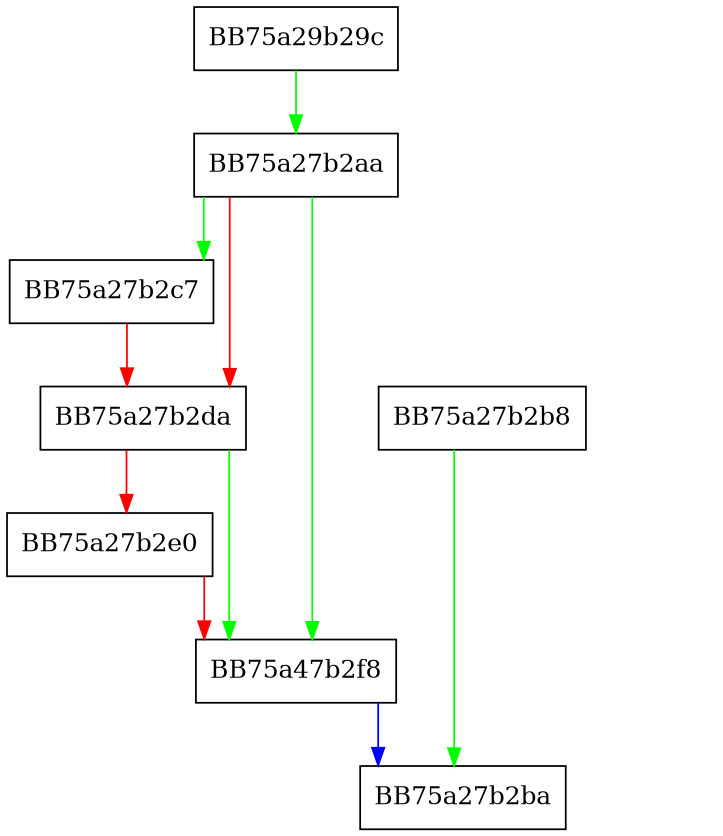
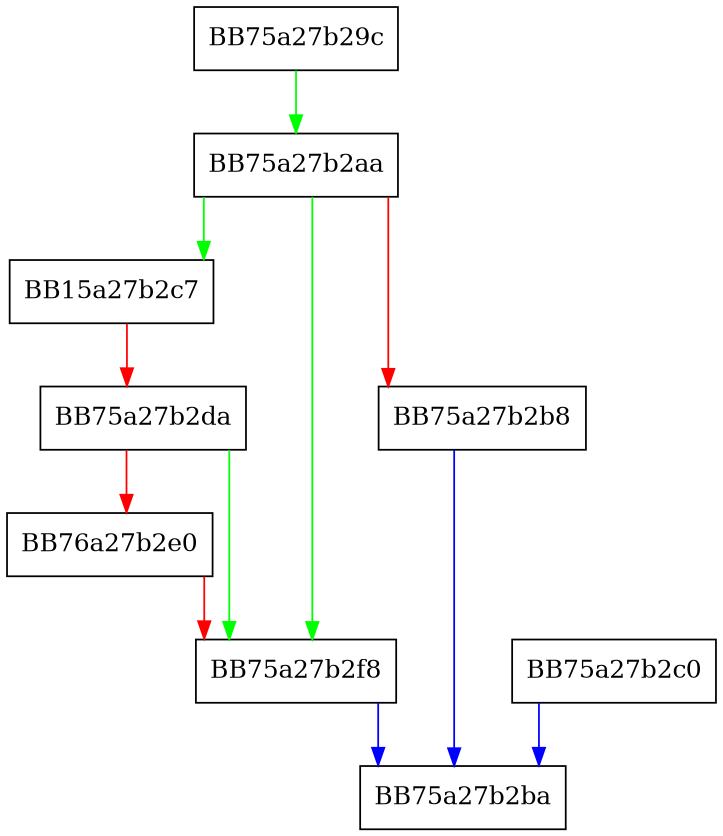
node "BB75a29b29c": label "BB75a29b29c" -> "BB75a27b29c"
edge "BB75a27b2aa" -> "BB75a27b2da": now "BB75a27b2aa" -> "BB75a27b2b8"
node "BB75a27b2c7": label "BB75a27b2c7" -> "BB15a27b2c7"
node "BB75a27b2e0": label "BB75a27b2e0" -> "BB76a27b2e0"
edge "BB75a27b2b8" -> "BB75a27b2ba": color green -> blue
node "BB75a47b2f8": label "BB75a47b2f8" -> "BB75a27b2f8"
node "BB75a27b2c0": added
